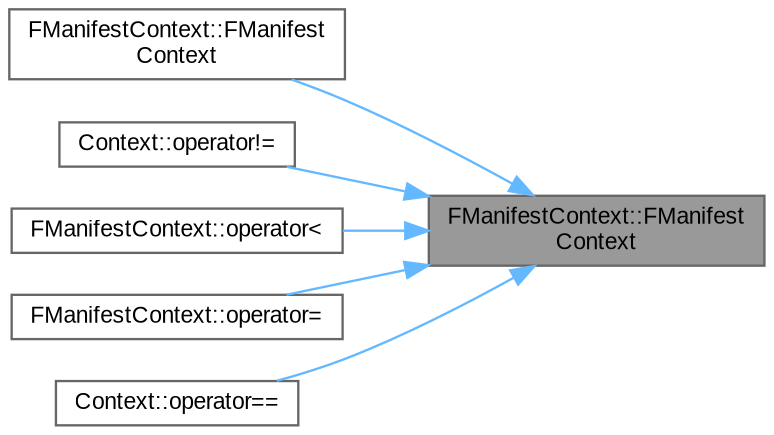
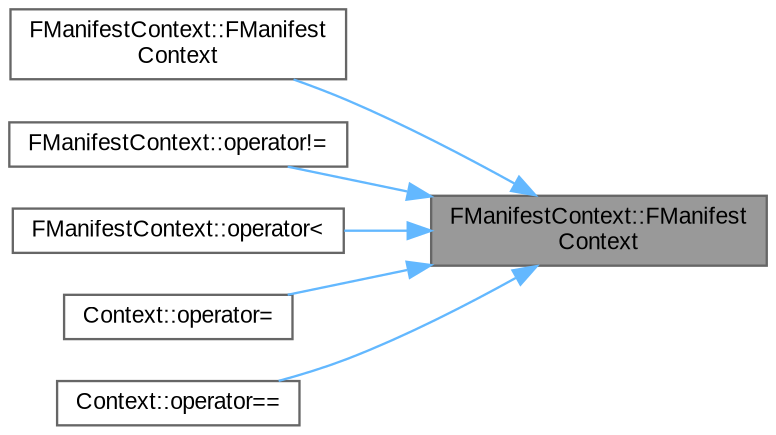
node "Context::operator!=": label "Context::operator!=" -> "FManifestContext::operator!="
node "FManifestContext::operator=": label "FManifestContext::operator=" -> "Context::operator="
